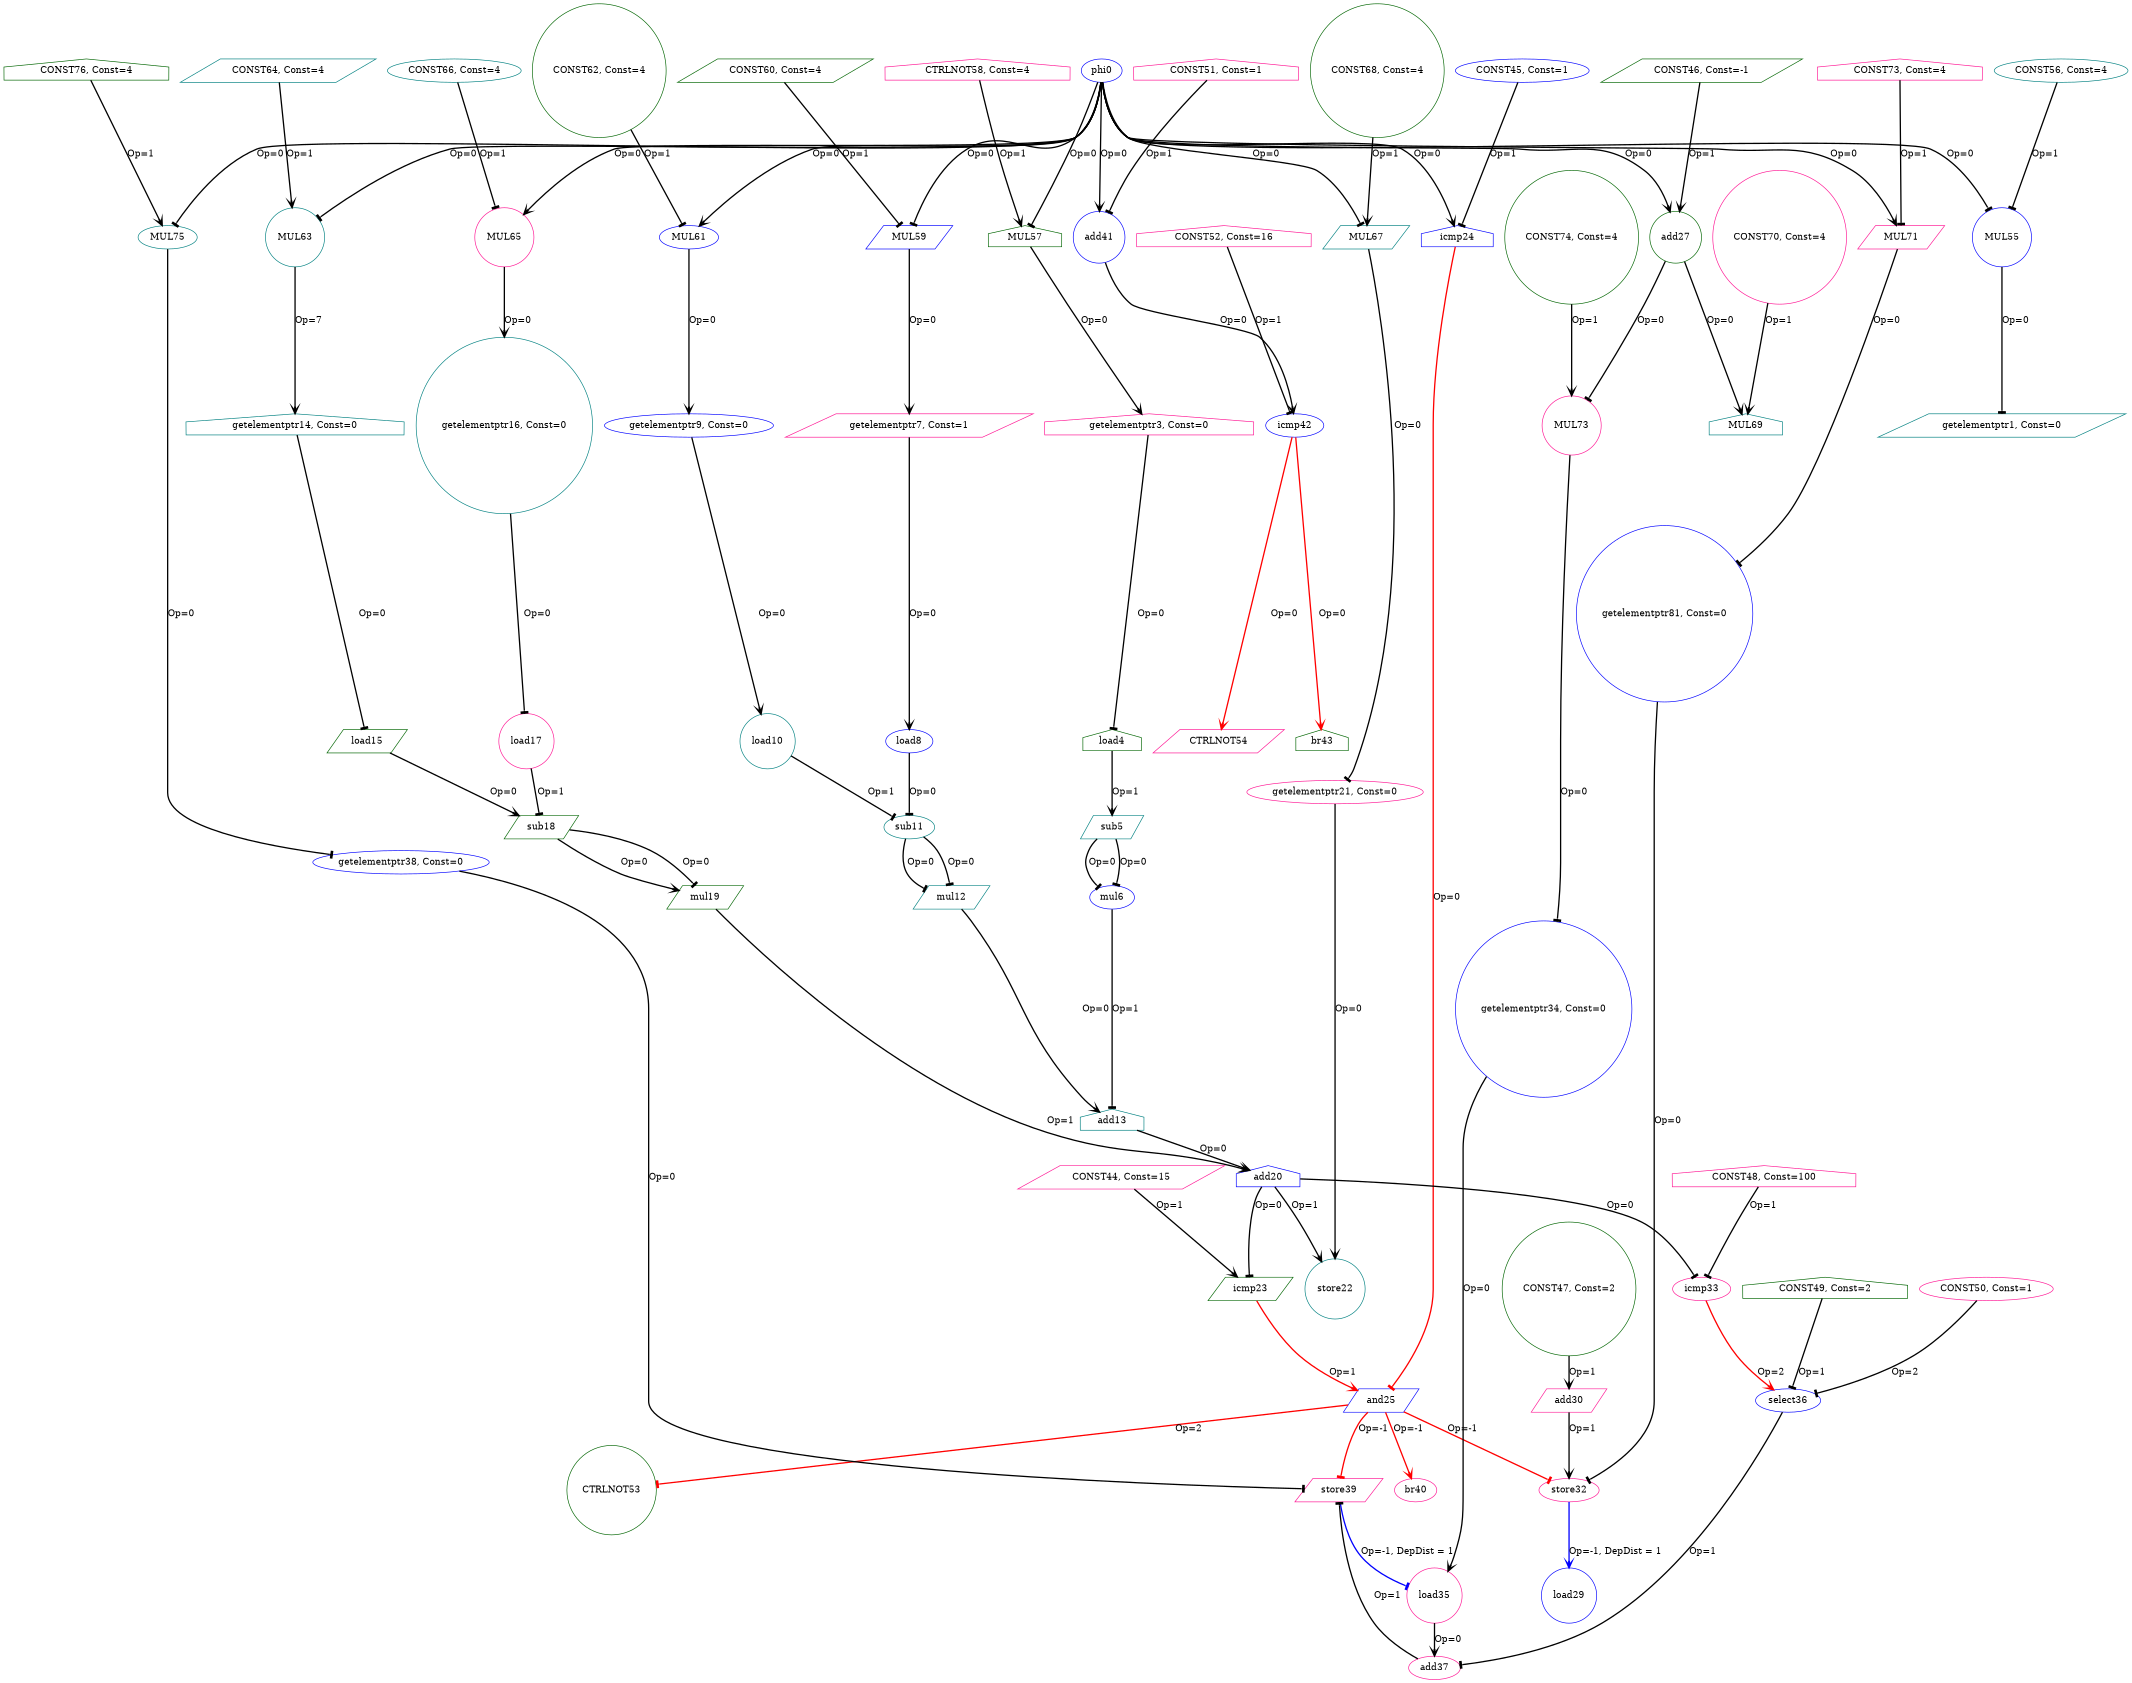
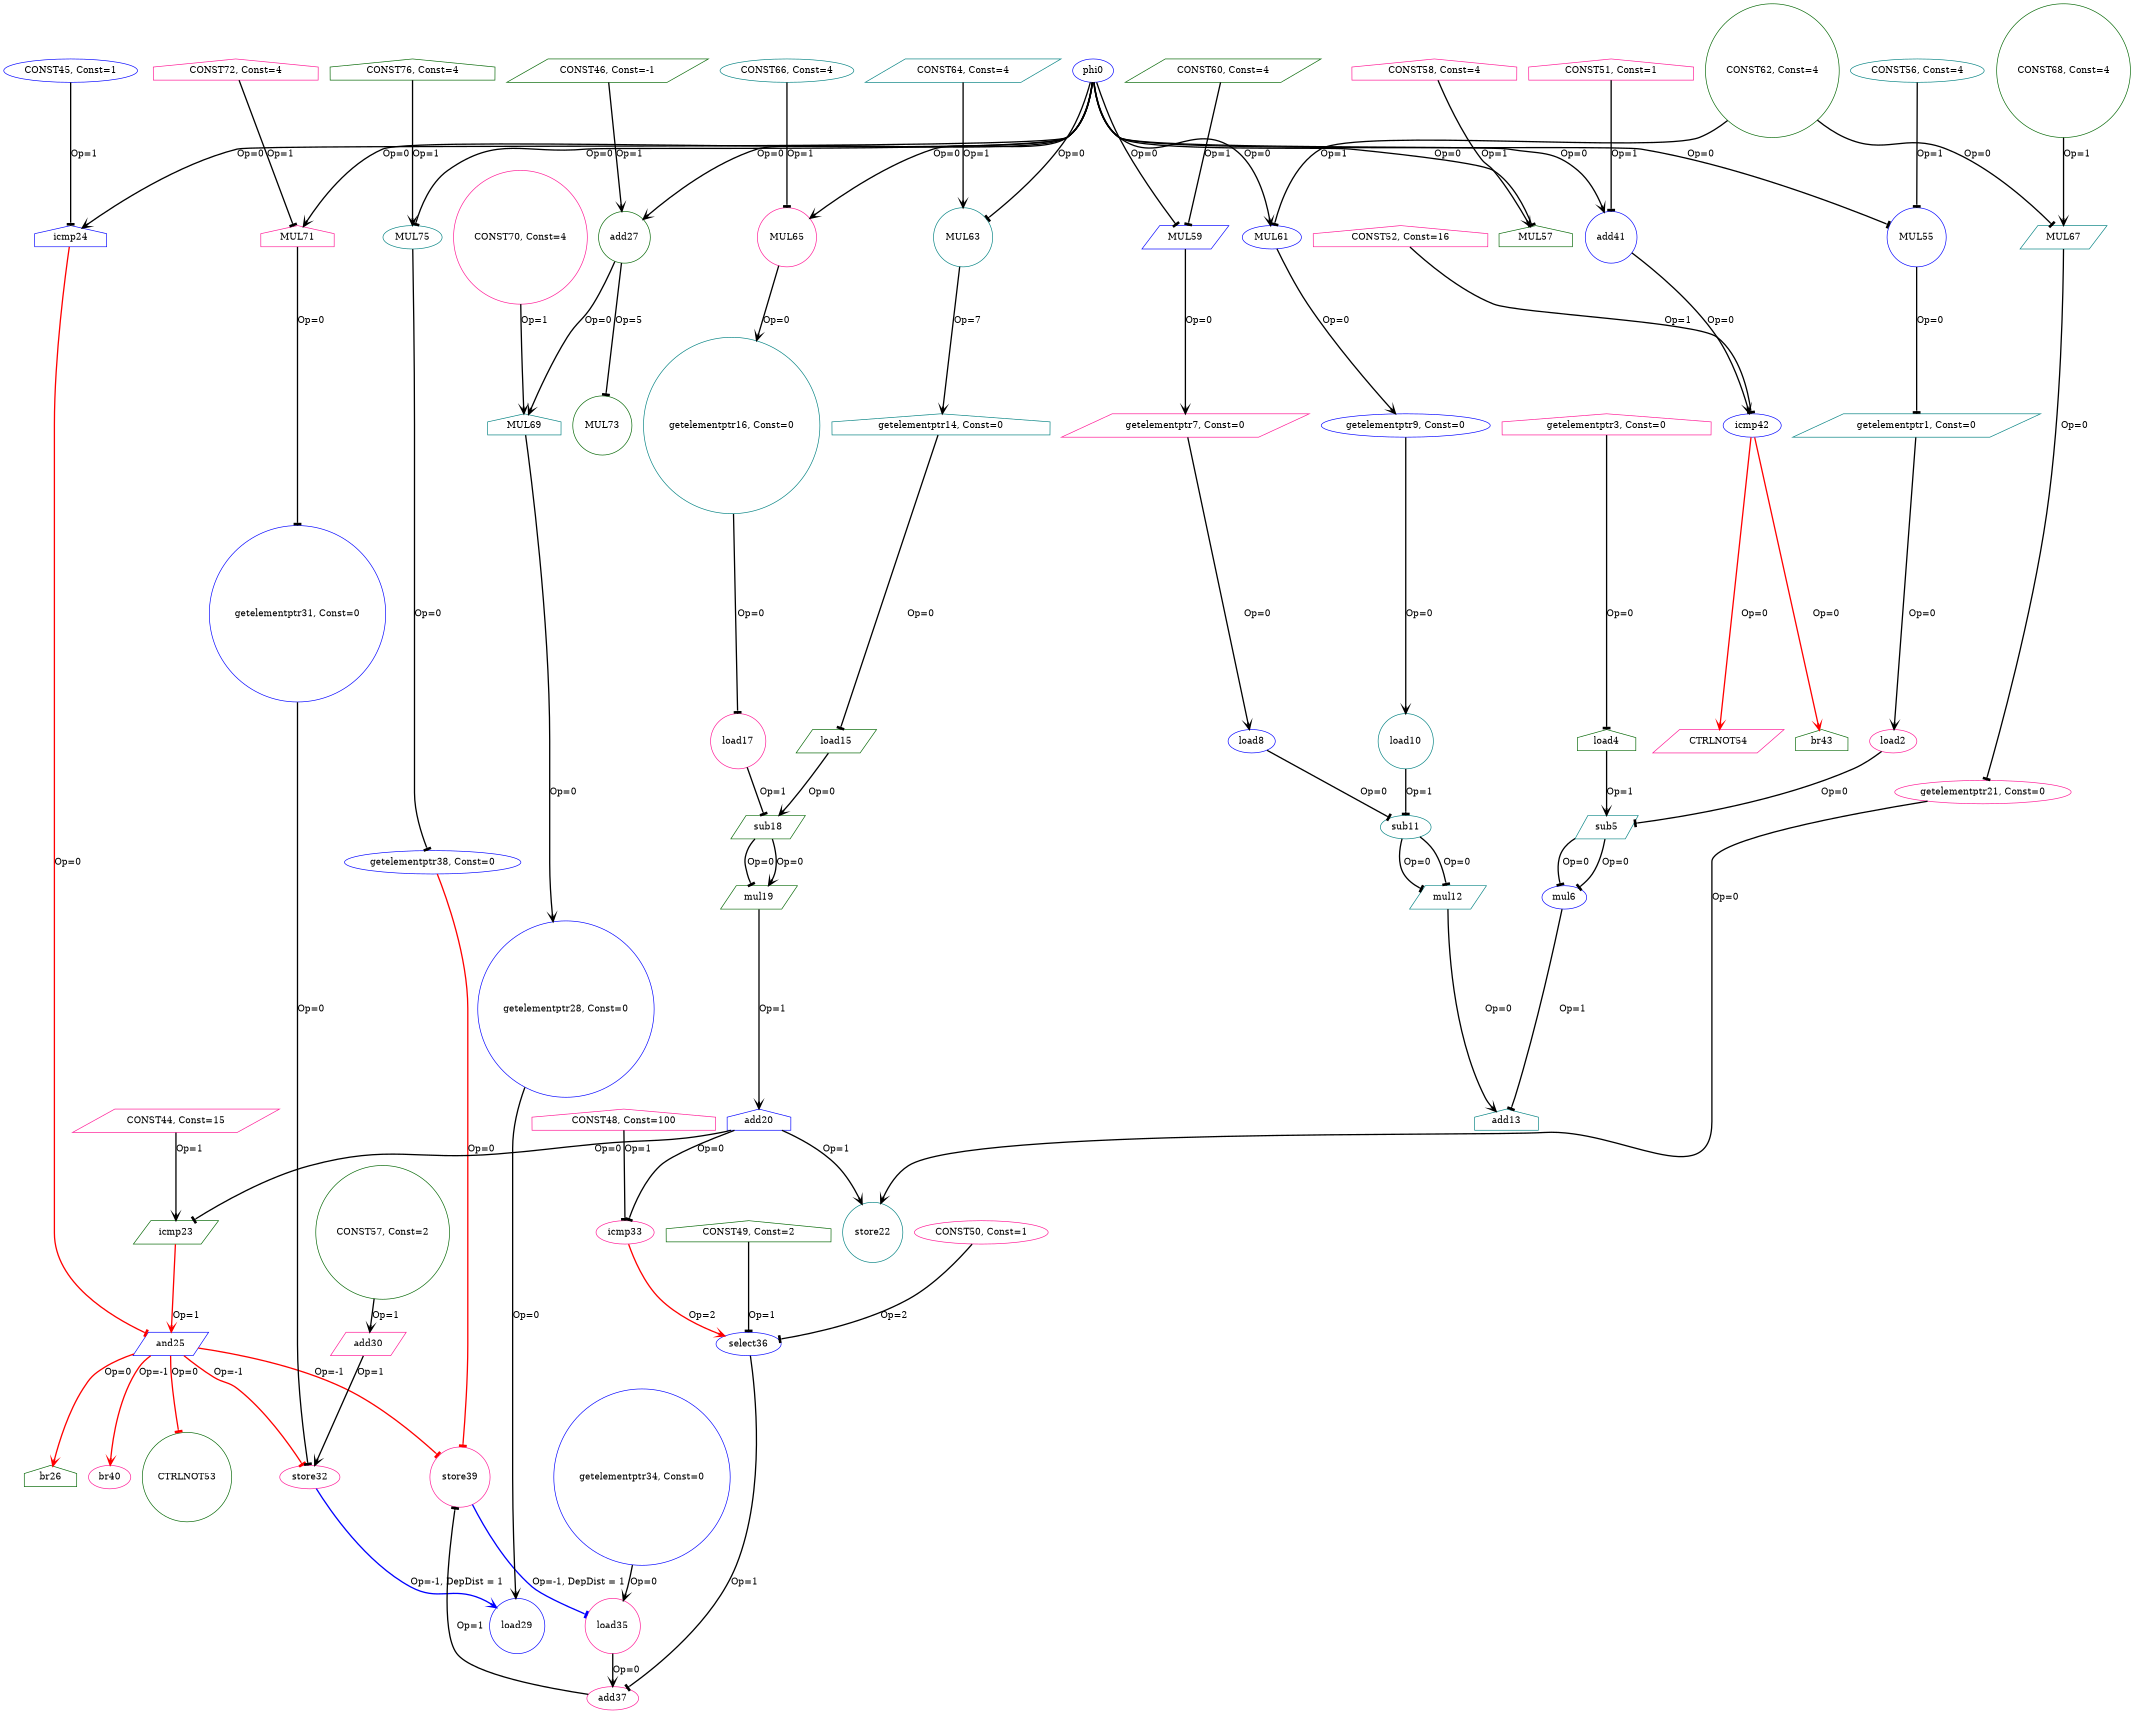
node "CTRLNOT58, Const=4": label "CTRLNOT58, Const=4" -> "CONST58, Const=4"
node "CONST73, Const=4": label "CONST73, Const=4" -> "CONST72, Const=4"
edge "phi0" -> "MUL67": now "CONST62, Const=4" -> "MUL67"
node "CONST74, Const=4": removed
node "MUL71": shape parallelogram -> house
edge "add27" -> "MUL73": label "Op=0" -> "Op=5"
edge "MUL57" -> "getelementptr3, Const=0": removed, label "Op=0"
node "getelementptr7, Const=1": label "getelementptr7, Const=1" -> "getelementptr7, Const=0"
node "MUL73": color deeppink -> darkgreen
node "getelementptr81, Const=0": label "getelementptr81, Const=0" -> "getelementptr31, Const=0"
edge "MUL73" -> "getelementptr34, Const=0": removed, label "Op=0"
node "load2": added
node "getelementptr28, Const=0": added
edge "add13" -> "add20": removed, label "Op=0"
node "CONST47, Const=2": label "CONST47, Const=2" -> "CONST57, Const=2"
edge "getelementptr38, Const=0" -> "store39": color black -> red
edge "and25" -> "CTRLNOT53": label "Op=2" -> "Op=0"
node "br26": added
node "store39": shape parallelogram -> circle
